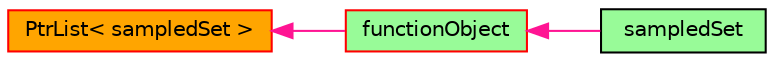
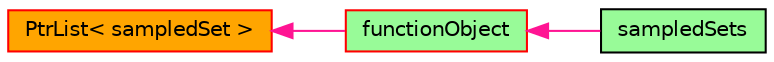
node "sampledSet": label "sampledSet" -> "sampledSets"
